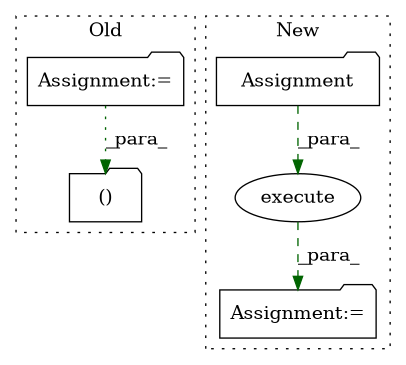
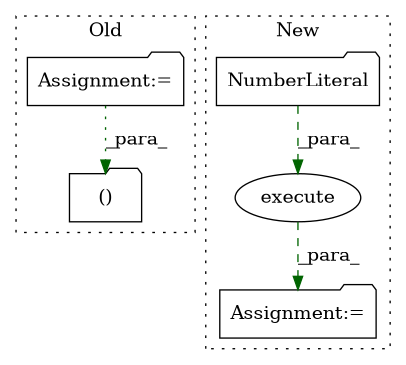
node "Assignment": label "Assignment" -> "NumberLiteral"
